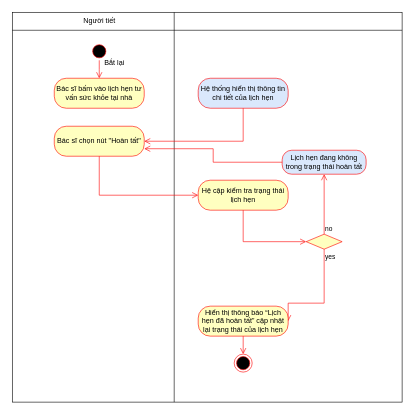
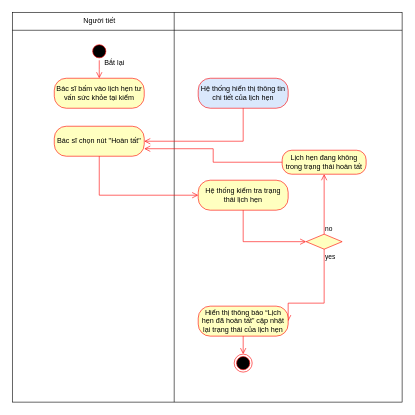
node "Bác sĩ bấm vào lịch hẹn tư vấn sức khỏe tại nhà": label "Bác sĩ bấm vào lịch hẹn tư vấn sức khỏe tại nhà" -> "Bác sĩ bấm vào lịch hẹn tư vấn sức khỏe tại kiểm"
node "Lịch hẹn đang không trong trạng thái hoàn tất": fillcolor #dae8fc -> #ffffc0
node "Hệ cập kiểm tra trạng thái lịch hẹn": label "Hệ cập kiểm tra trạng thái lịch hẹn" -> "Hệ thống kiểm tra trạng thái lịch hẹn"
